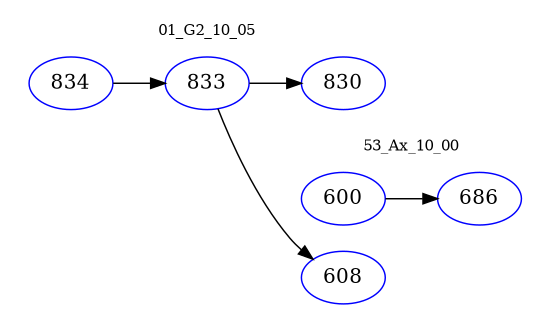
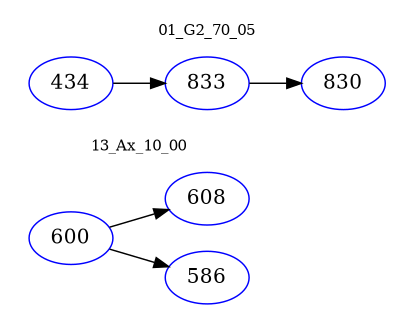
cluster "01_G2_10_05": label "01_G2_10_05" -> "01_G2_70_05"
node "834": label "834" -> "434"
cluster "53_Ax_10_00": label "53_Ax_10_00" -> "13_Ax_10_00"
edge "833" -> "608": now "600" -> "608"
node "686": label "686" -> "586"
